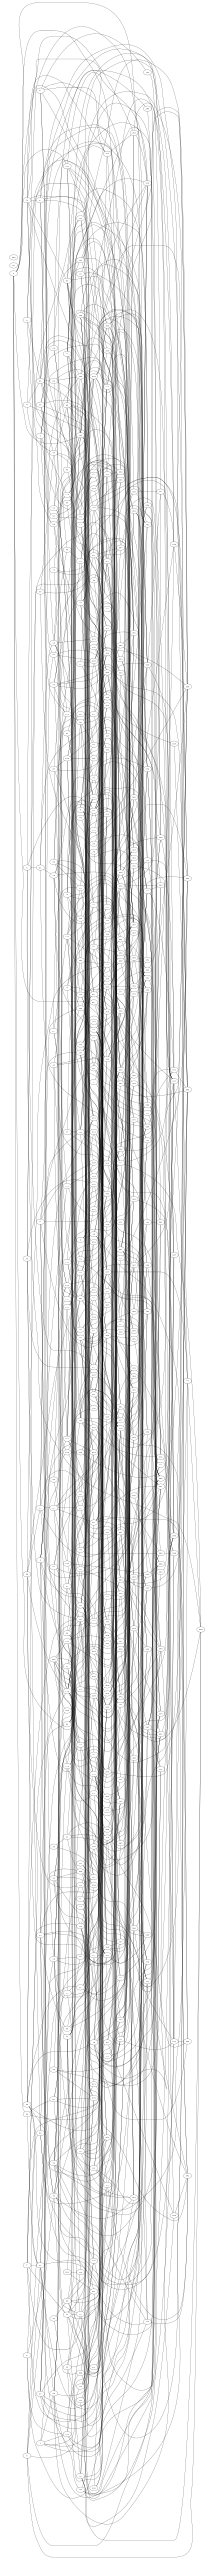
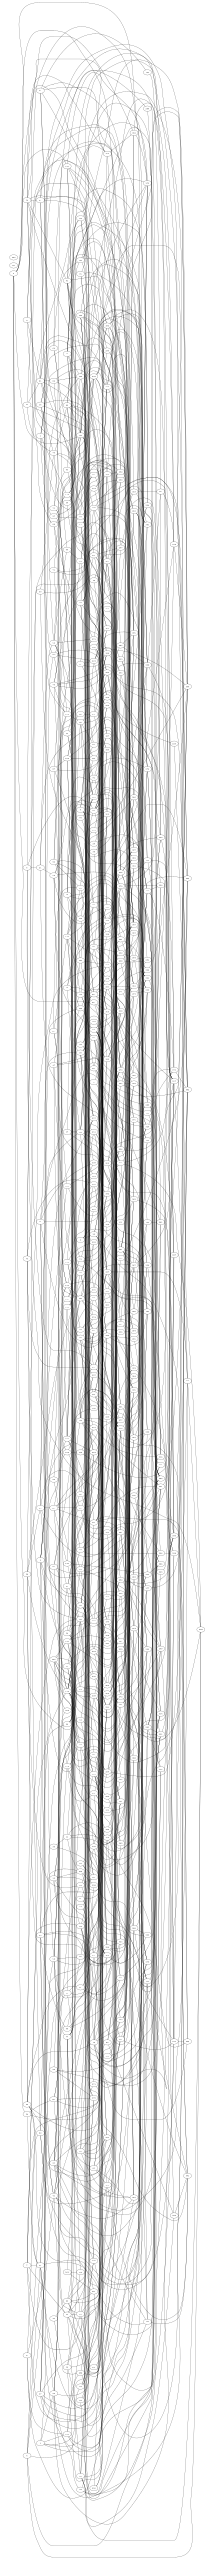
edge "95" -- "292": now "95" -- "372"
node "53": added
